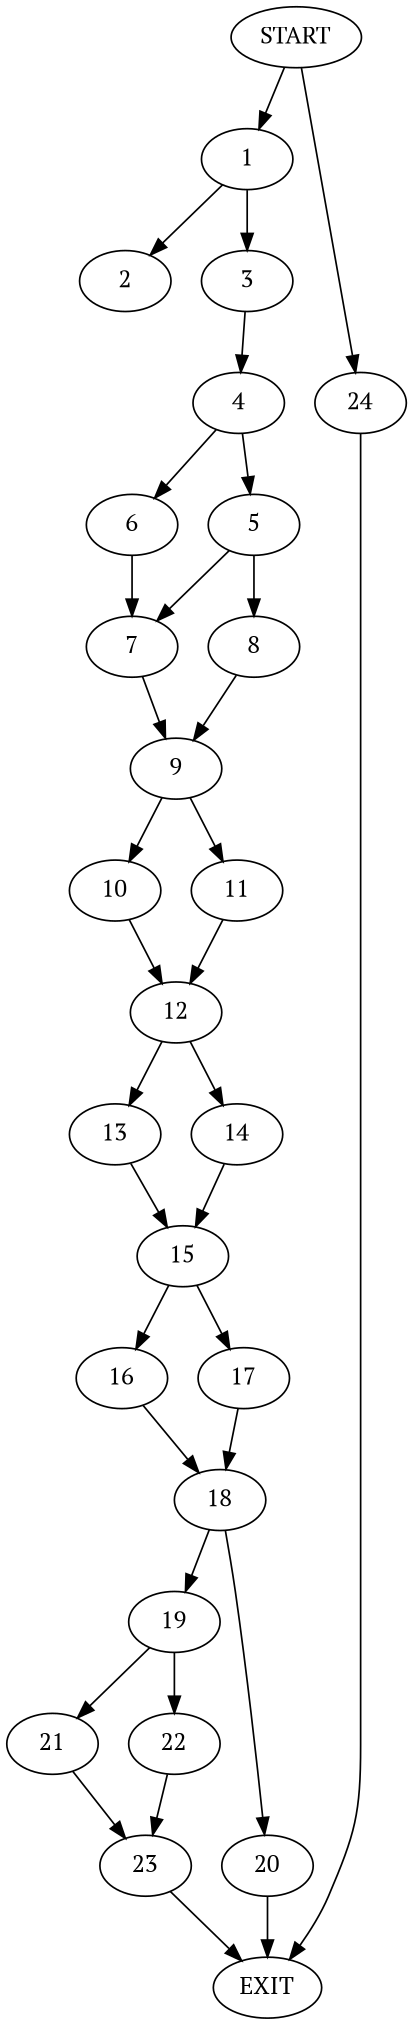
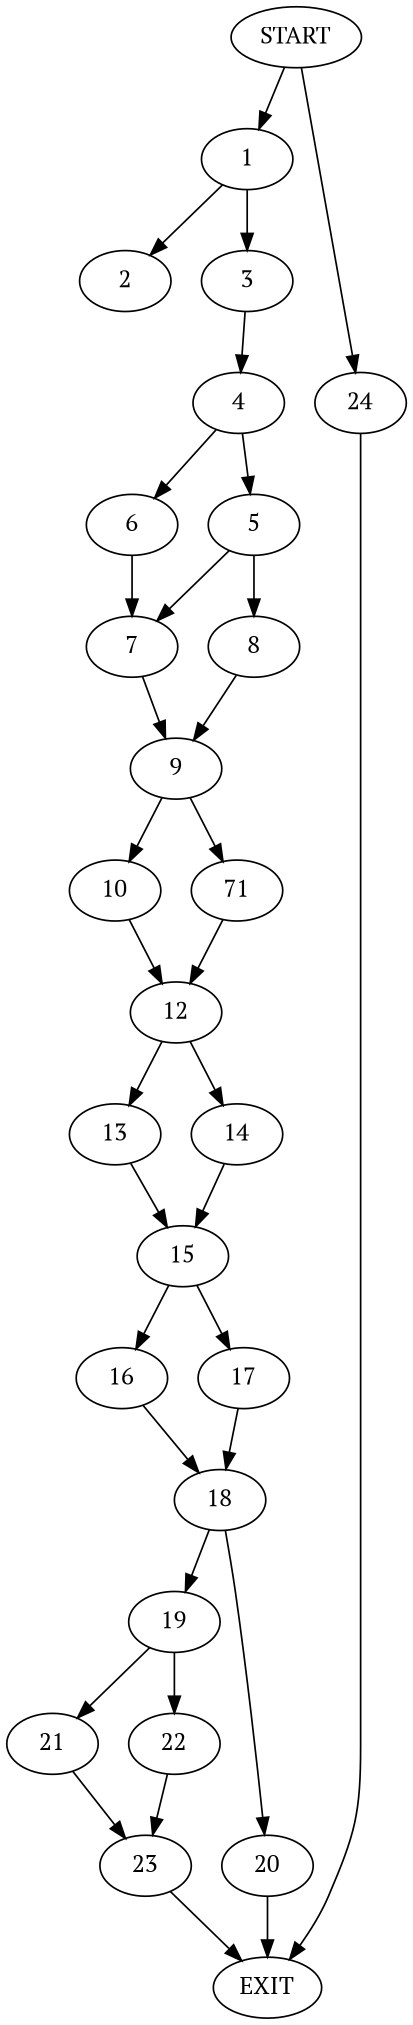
node "11": label "11" -> "71"
